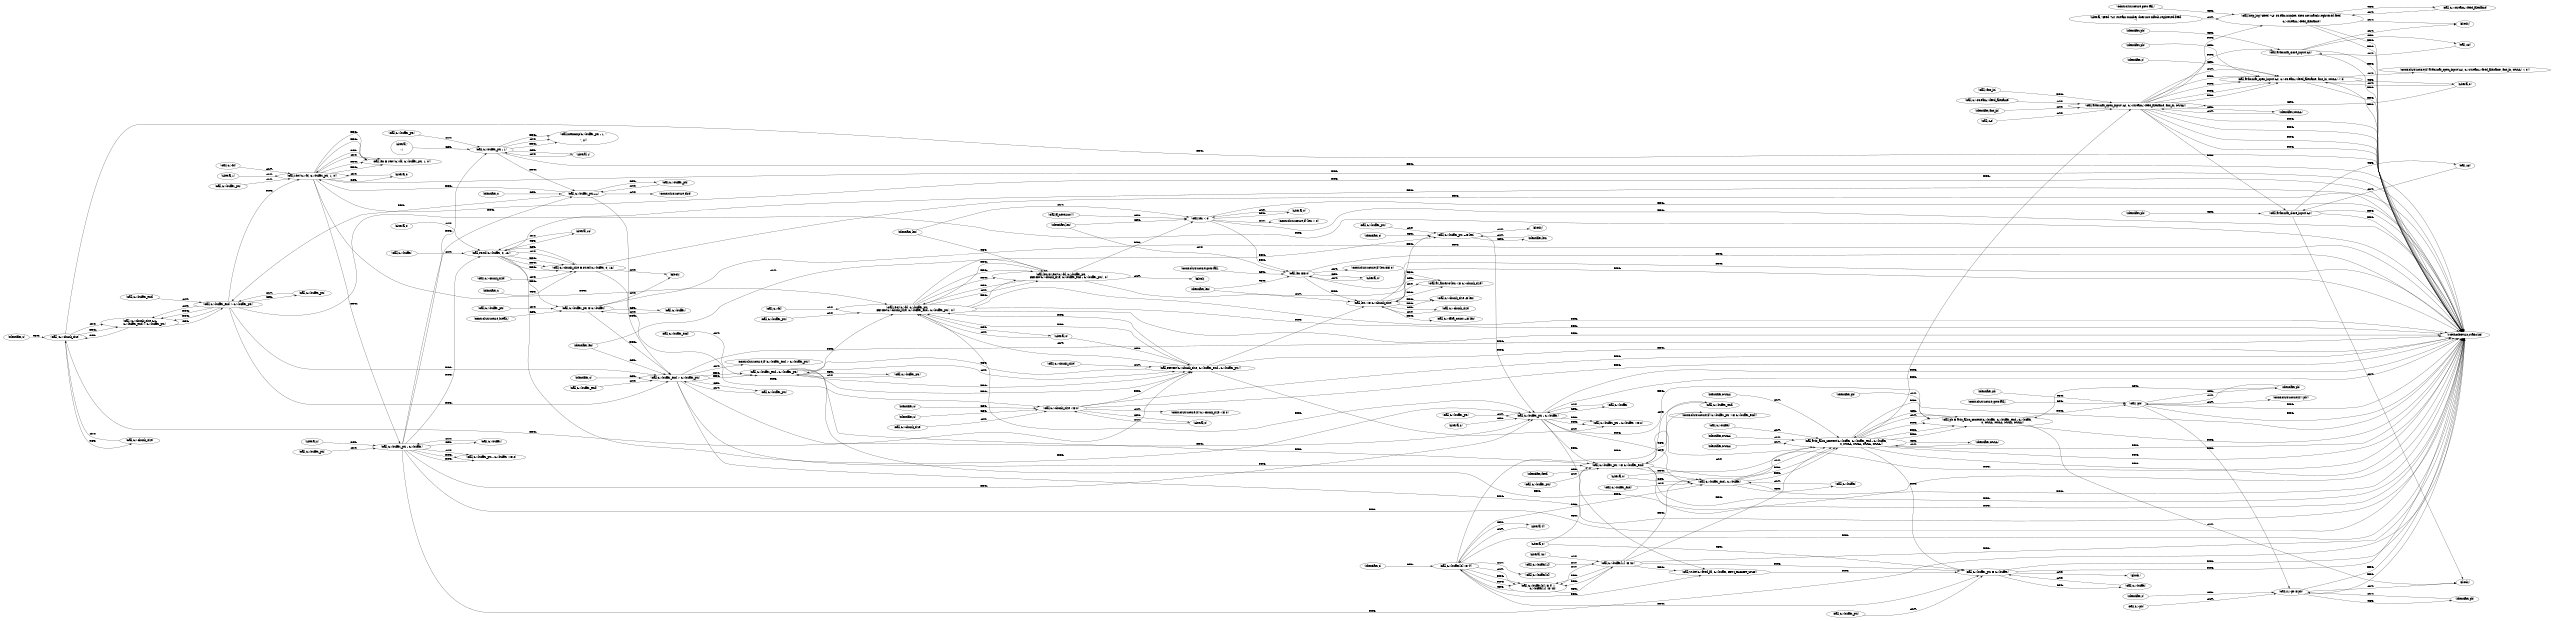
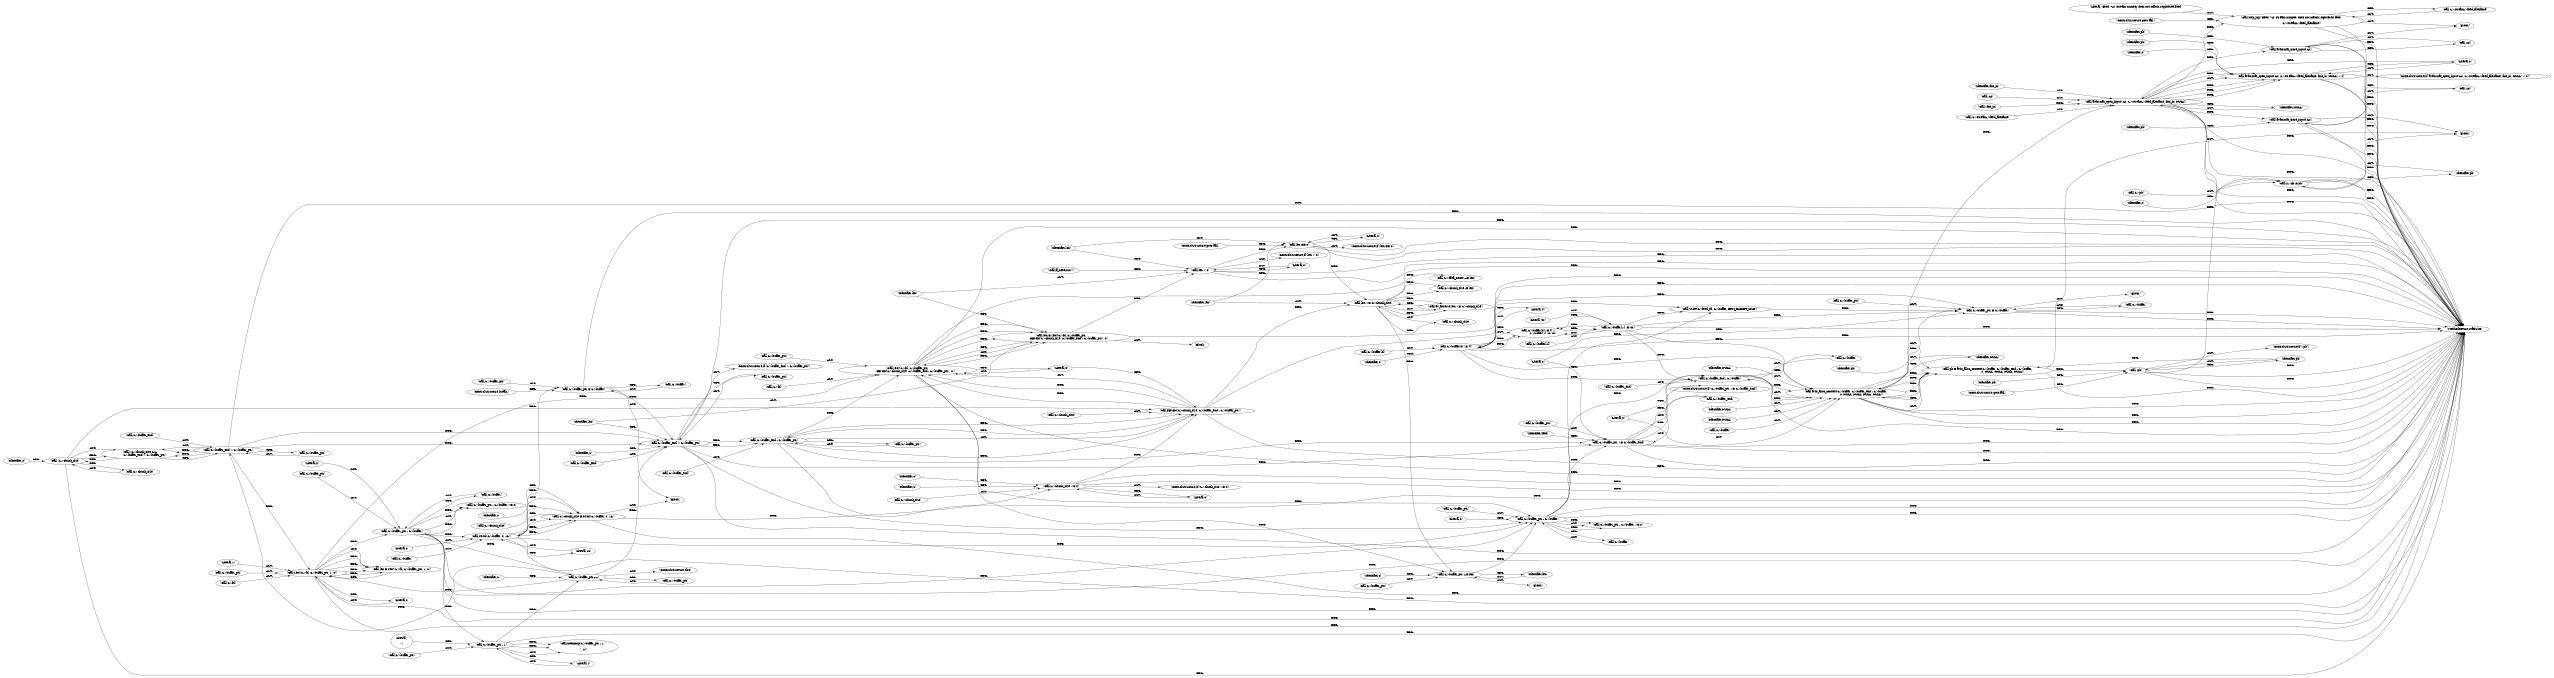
edge "(Call,c->buffer[0] != 'f')" -> "(Call,c->buffer[0])": reversed
